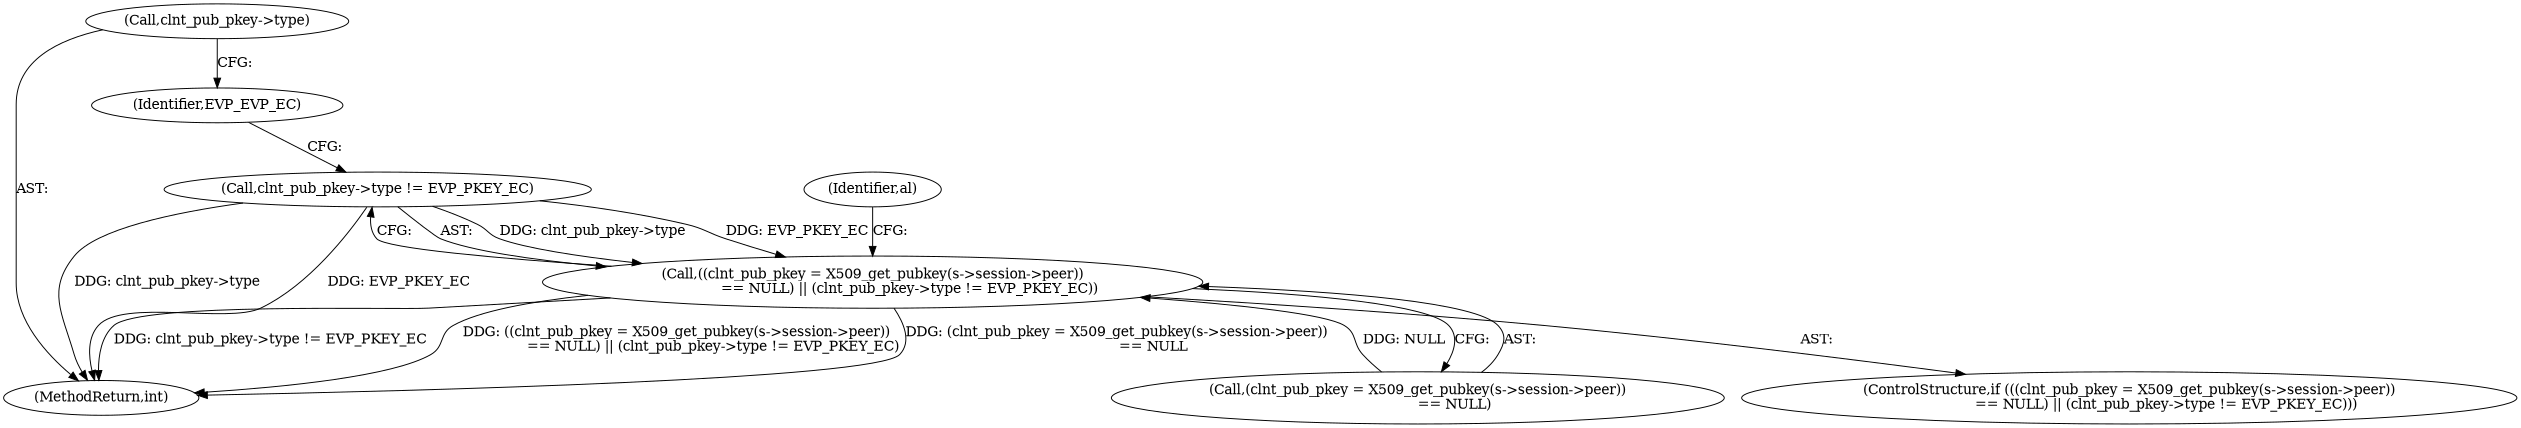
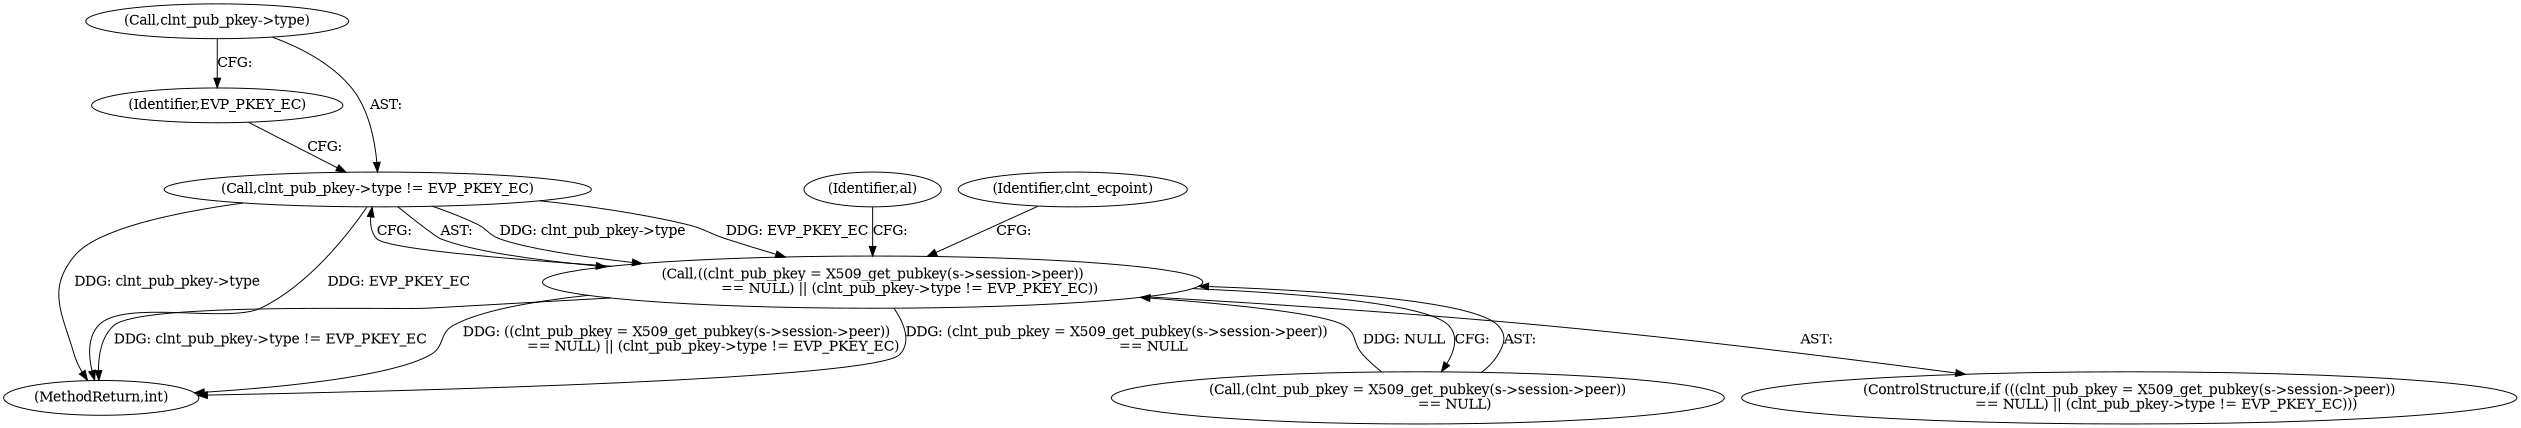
node "(Identifier,EVP_EVP_EC)": label "(Identifier,EVP_EVP_EC)" -> "(Identifier,EVP_PKEY_EC)"
edge "(Call,clnt_pub_pkey->type)" -> "(MethodReturn,int)": now "(Call,clnt_pub_pkey->type)" -> "(Call,clnt_pub_pkey->type != EVP_PKEY_EC)"
node "(Identifier,clnt_ecpoint)": added
